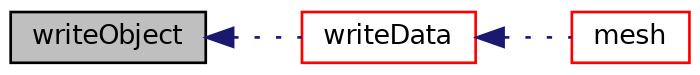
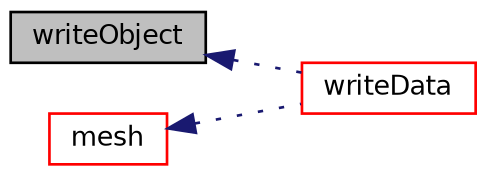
edge "mesh" -> "writeData": reversed
